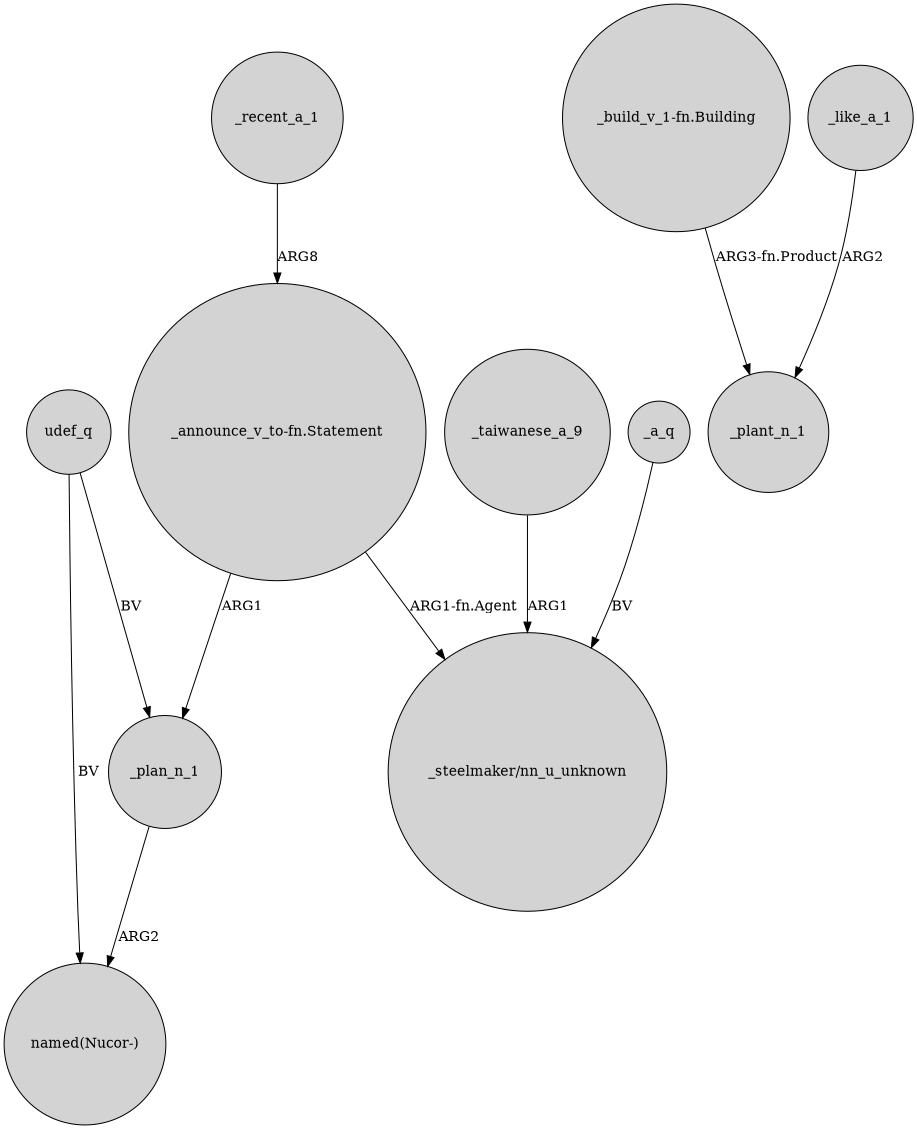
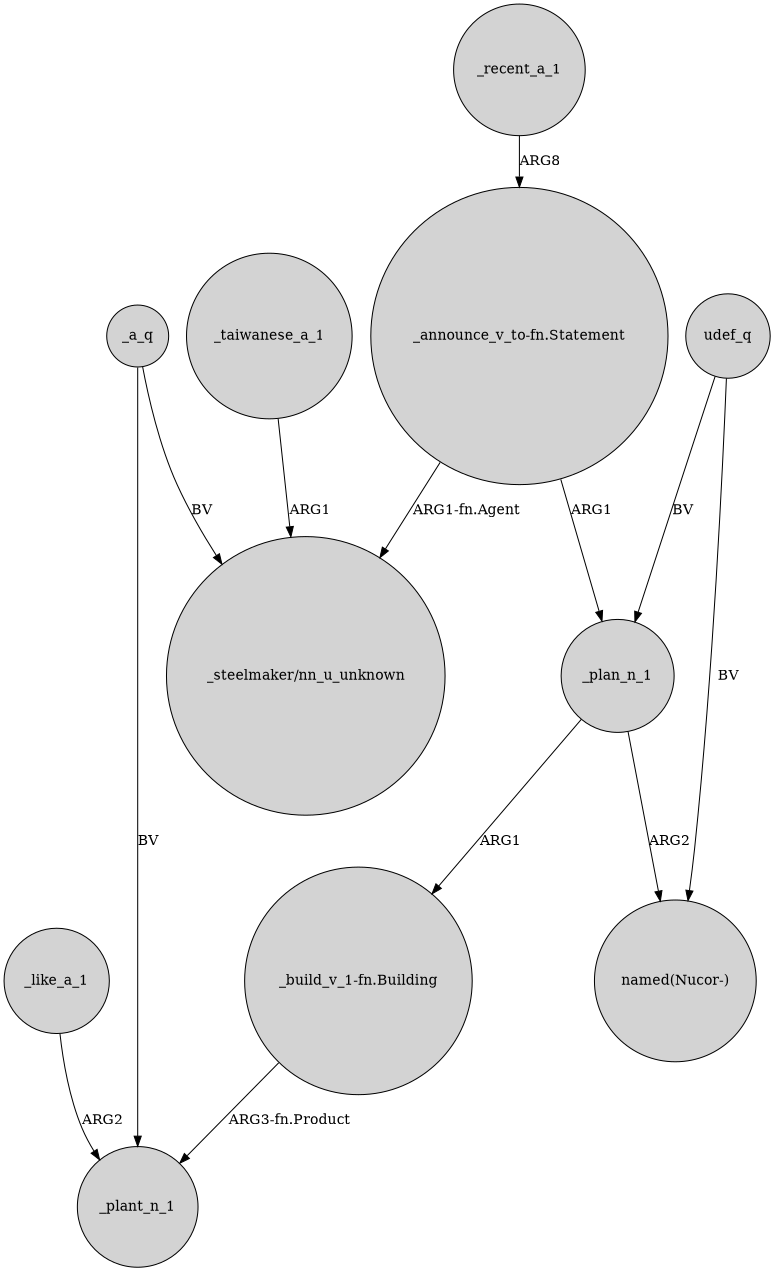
node "_taiwanese_a_9": label "_taiwanese_a_9" -> "_taiwanese_a_1"
edge "_a_q" -> "_plant_n_1": added, label "BV"
edge "_plan_n_1" -> "_build_v_1-fn.Building": added, label "ARG1"
